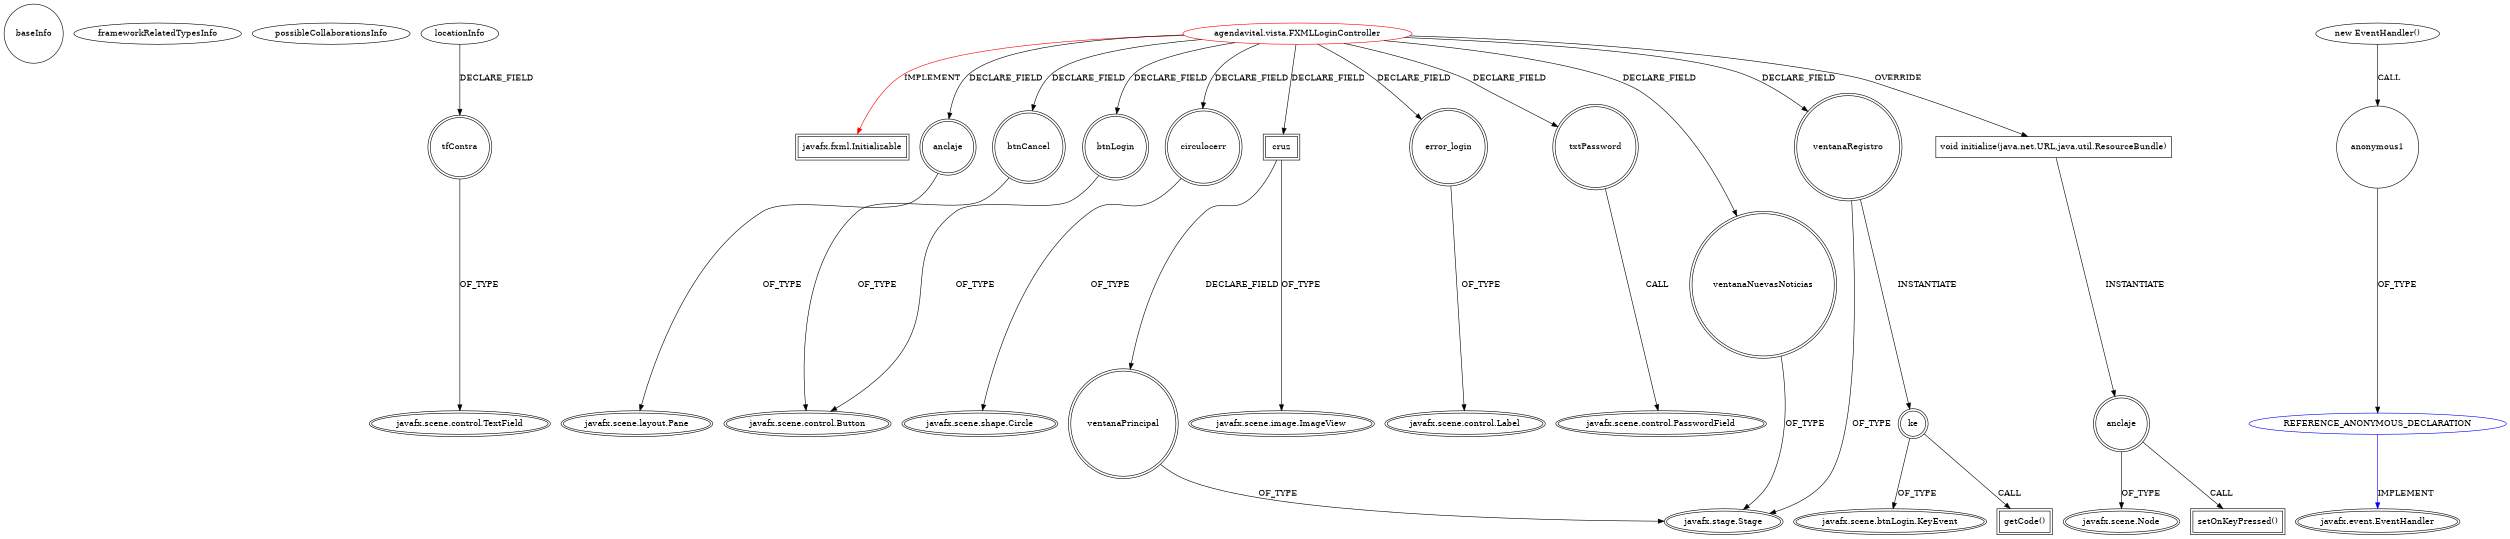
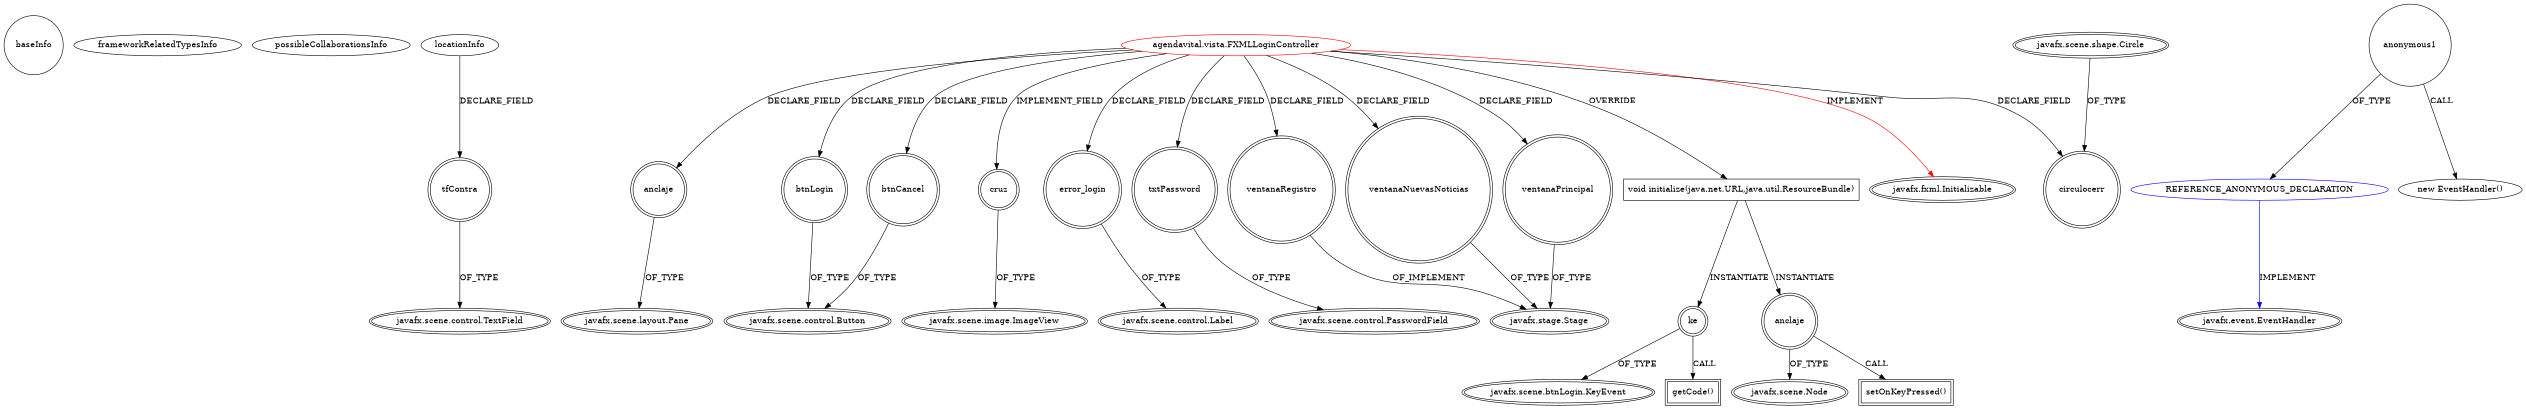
edge "new EventHandler()" -> "anonymous1": reversed
edge "agendavital.vista.FXMLLoginController" -> "cruz": label "DECLARE_FIELD" -> "IMPLEMENT_FIELD"
node "javafx.fxml.Initializable": shape box -> ellipse
node "cruz": shape box -> circle
edge "cruz" -> "ventanaPrincipal": now "agendavital.vista.FXMLLoginController" -> "ventanaPrincipal"
edge "circulocerr" -> "javafx.scene.shape.Circle": reversed
edge "txtPassword" -> "javafx.scene.control.PasswordField": label "CALL" -> "OF_TYPE"
edge "ventanaRegistro" -> "ke": now "void initialize(java.net.URL,java.util.ResourceBundle)" -> "ke"
edge "ventanaRegistro" -> "javafx.stage.Stage": label "OF_TYPE" -> "OF_IMPLEMENT"
